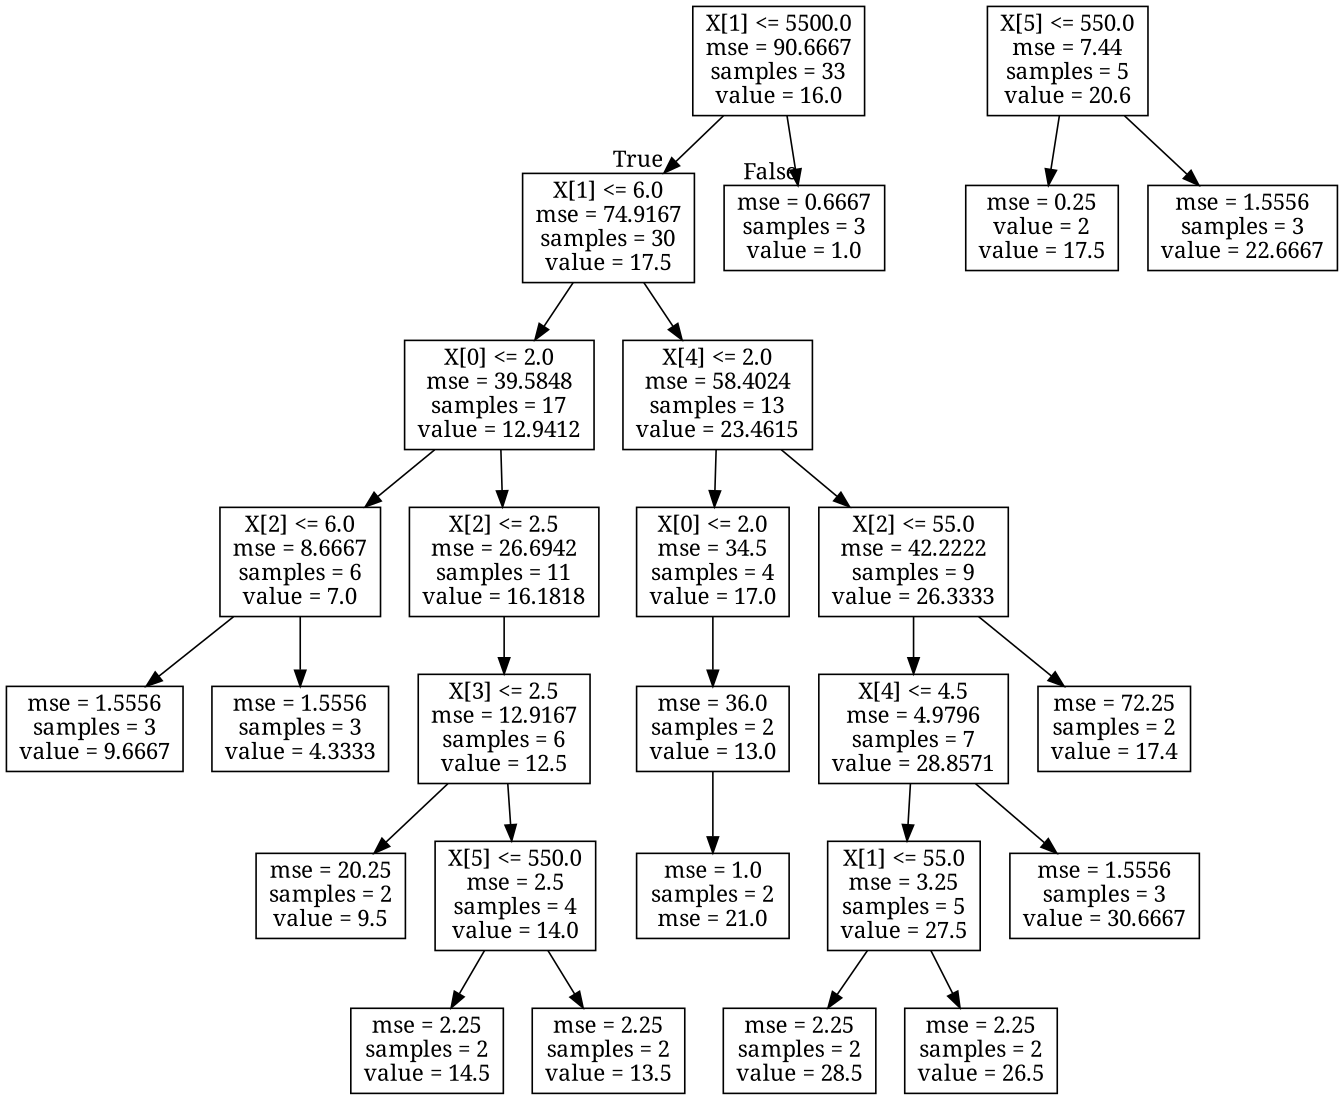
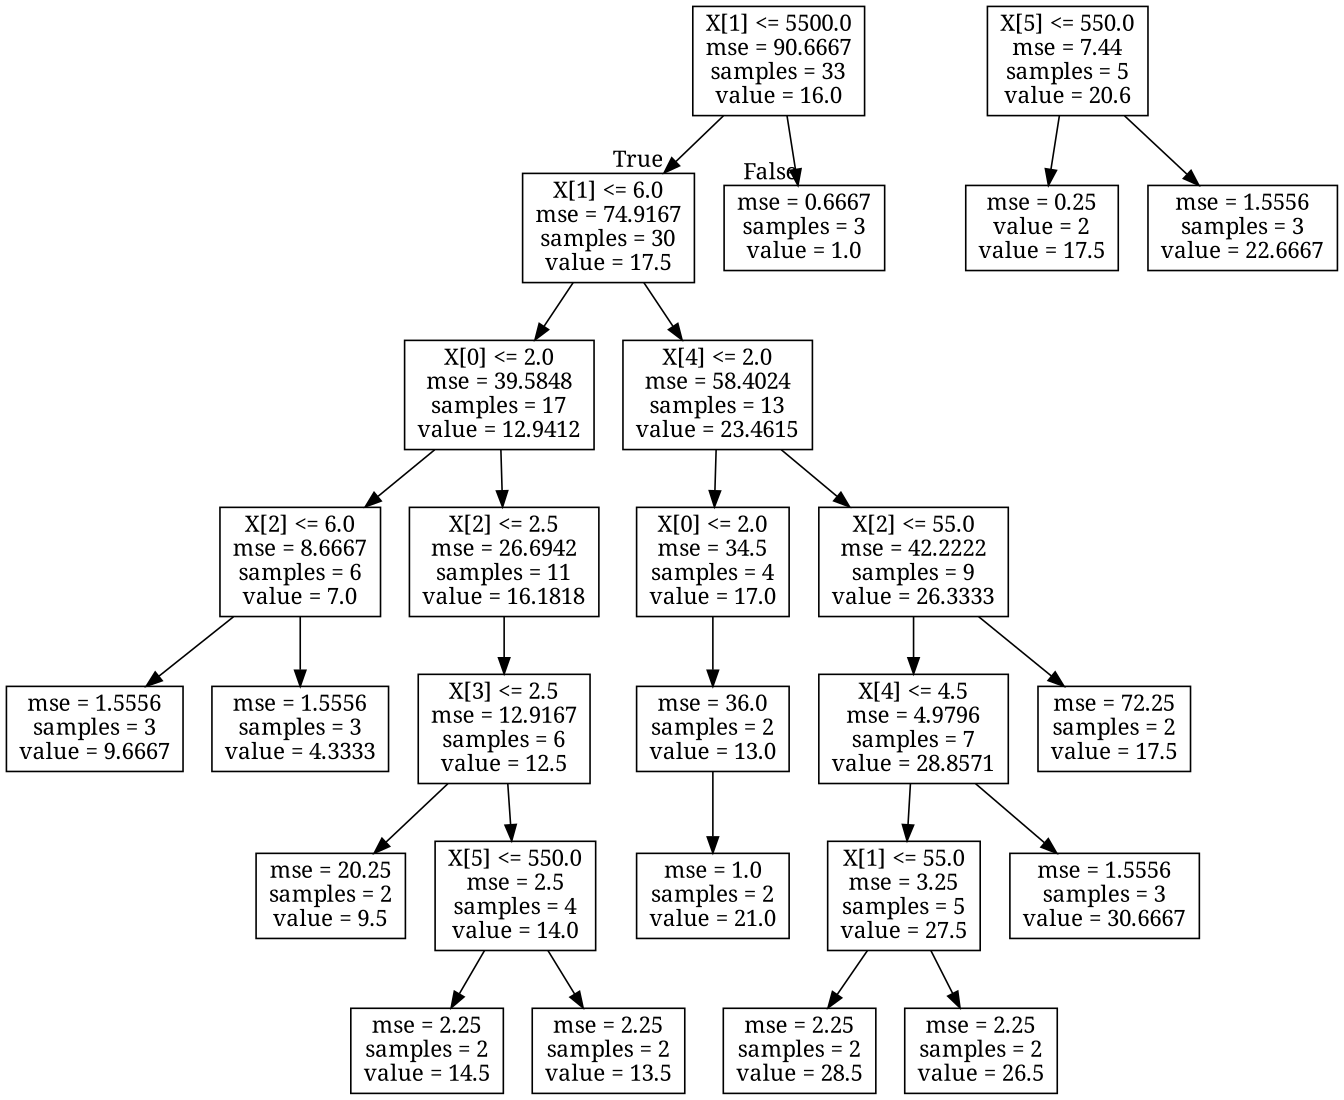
node "mse = 72.25 samples = 2 value = 17.4": label "mse = 72.25 samples = 2 value = 17.4" -> "mse = 72.25 samples = 2 value = 17.5"
node "mse = 1.0 samples = 2 mse = 21.0": label "mse = 1.0 samples = 2 mse = 21.0" -> "mse = 1.0 samples = 2 value = 21.0"
